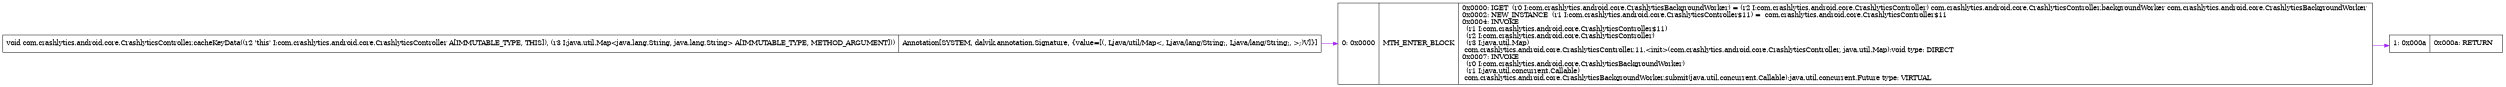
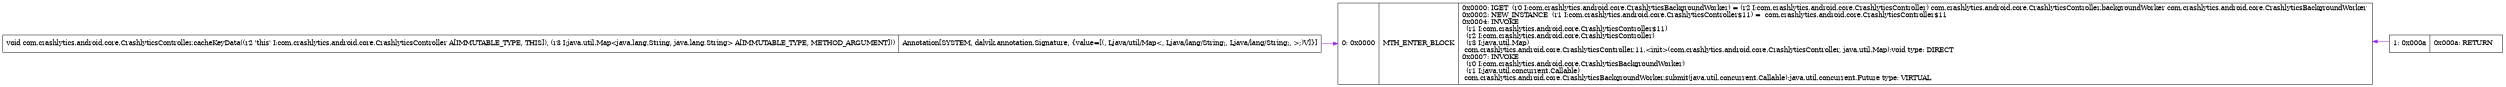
edge "0: 0x0000" -> "1: 0x000a": reversed
